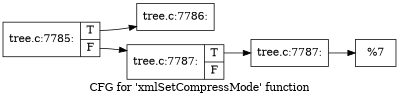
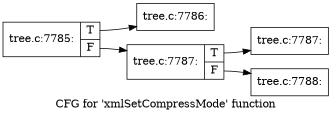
node "%7": removed
node "tree.c:7788:": added
